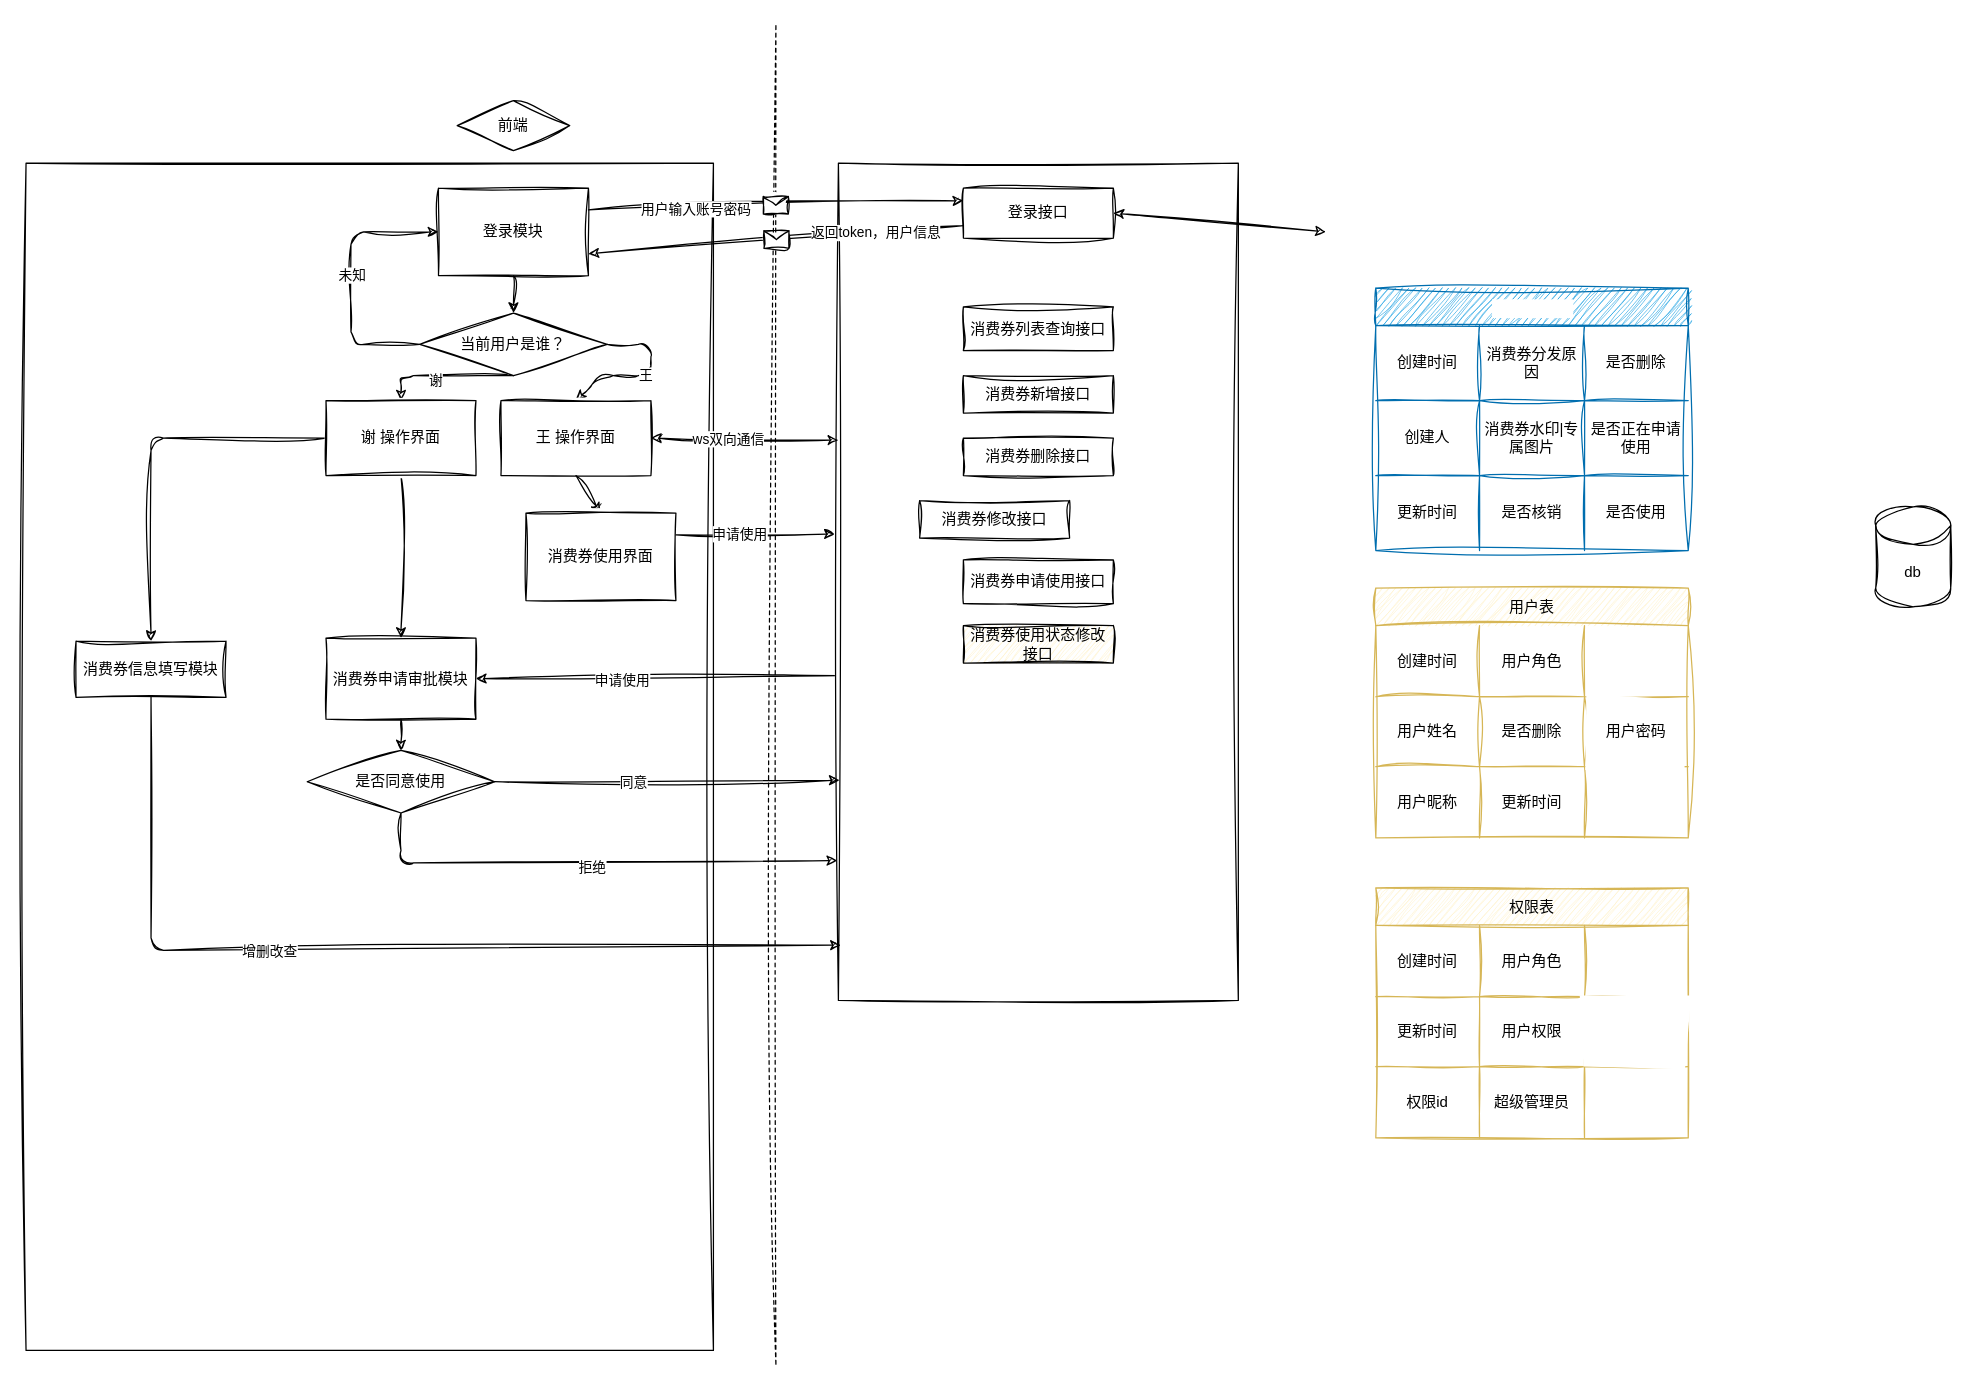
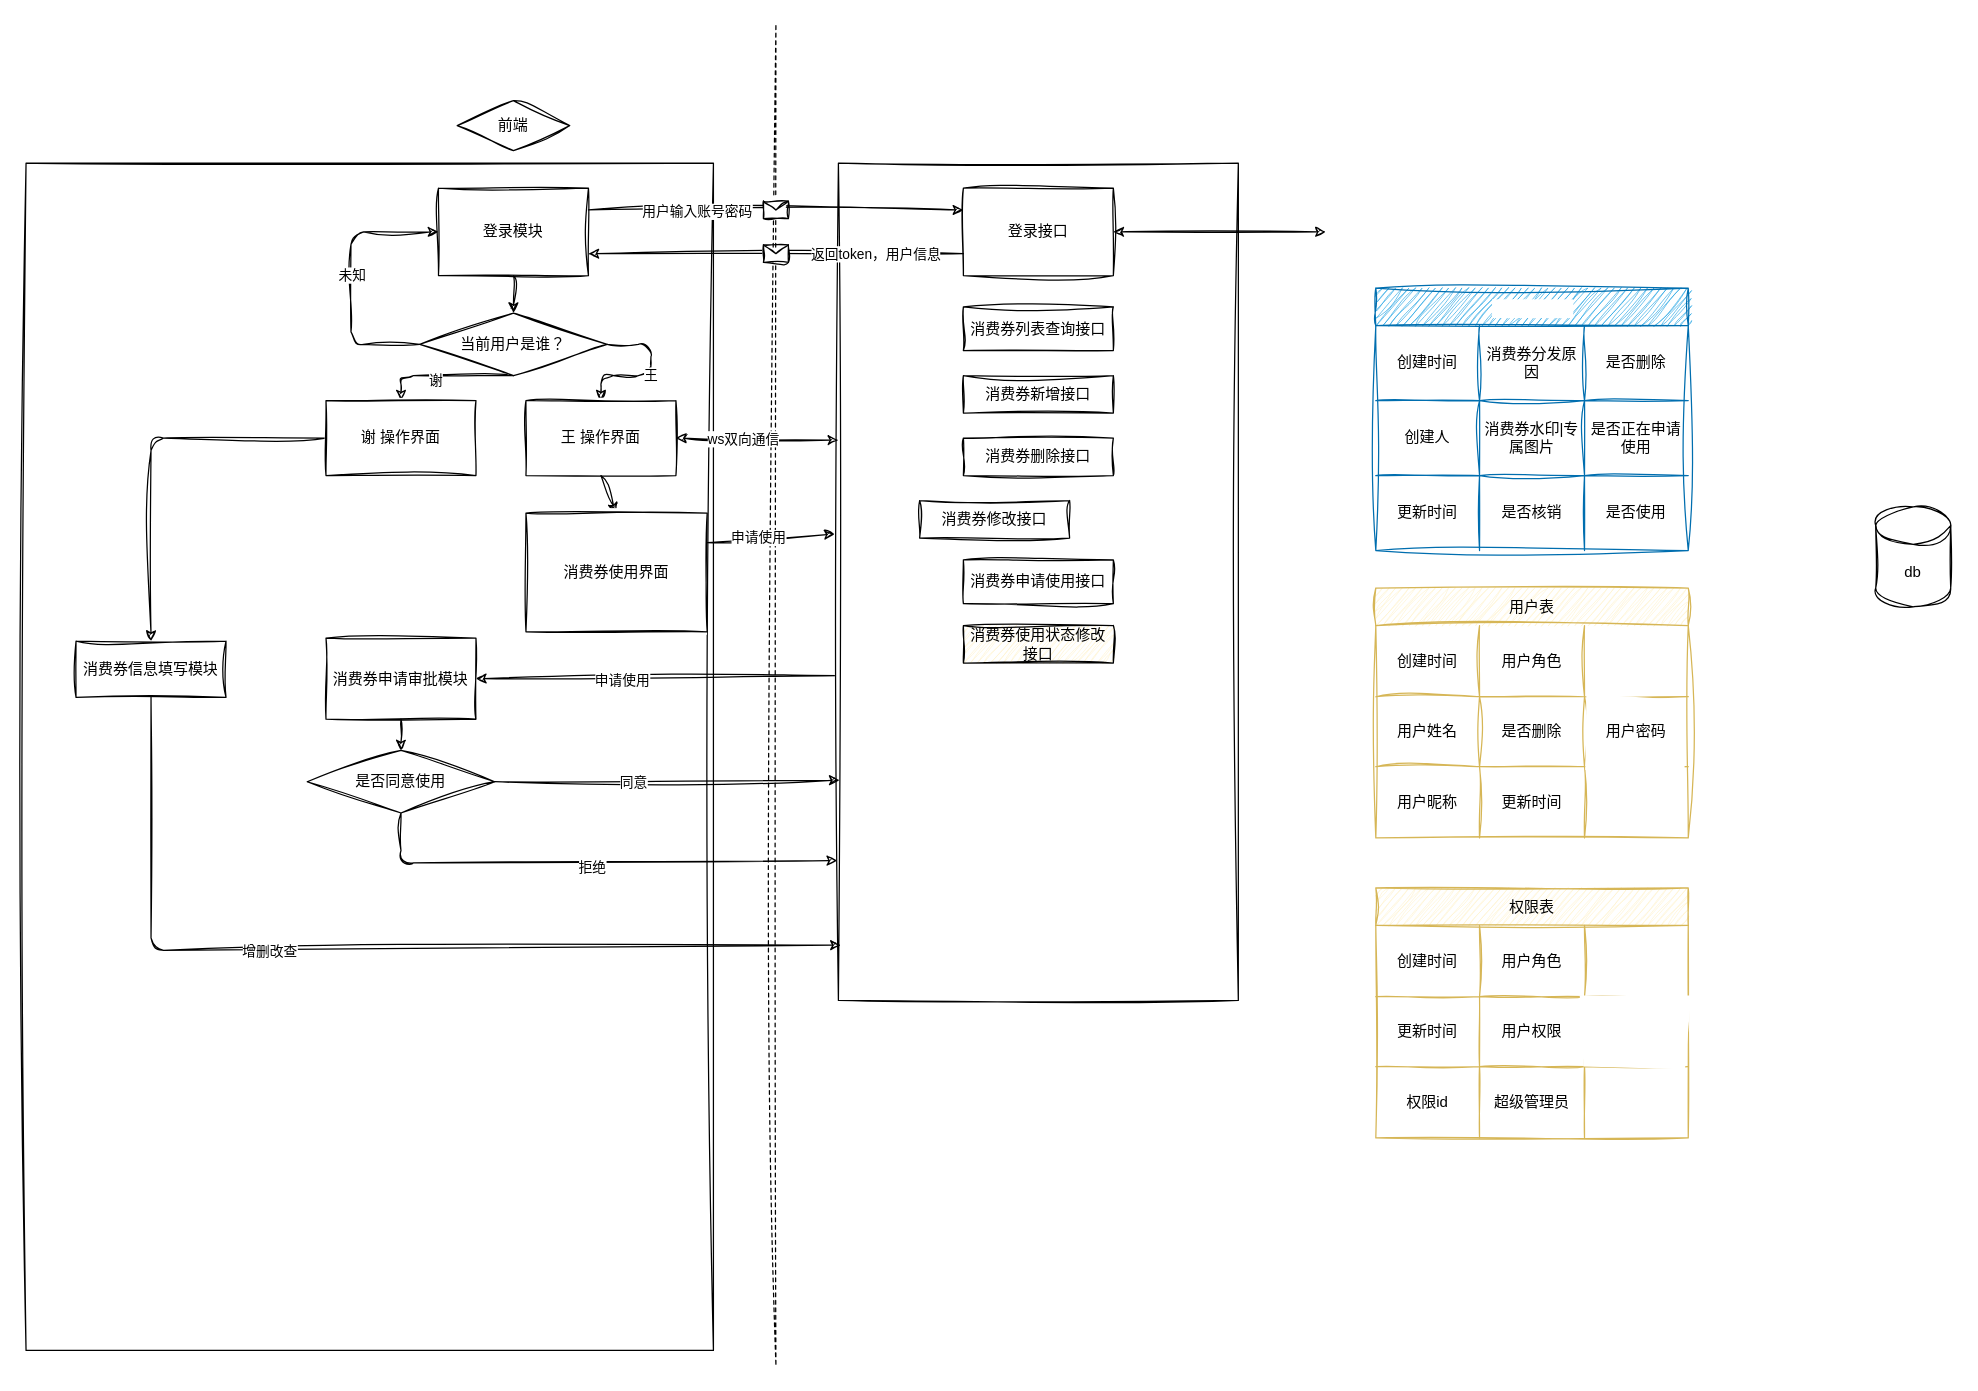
node "登录接口": size 150x50 -> 150x88
node "王 操作界面": moved (576, 438) -> (601, 438)
node "消费券使用界面": size 150x88 -> 181x119
edge "谢 操作界面" -> "消费券申请审批模块": removed
